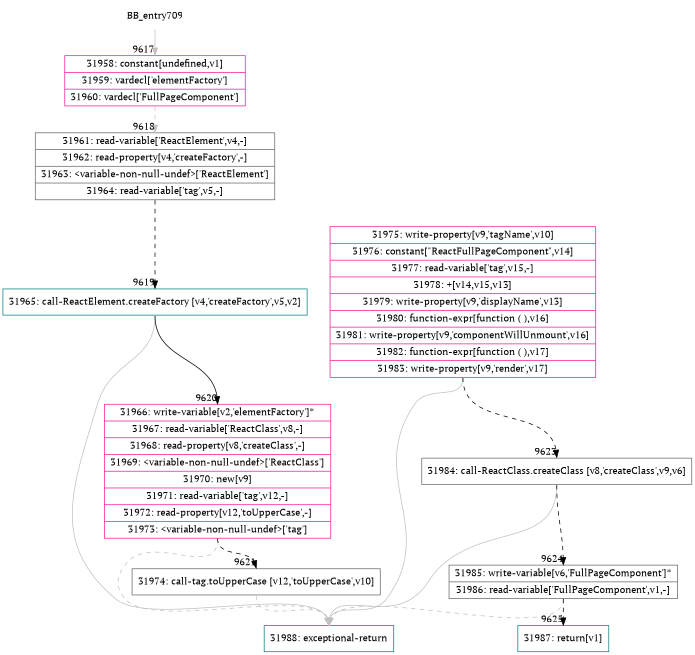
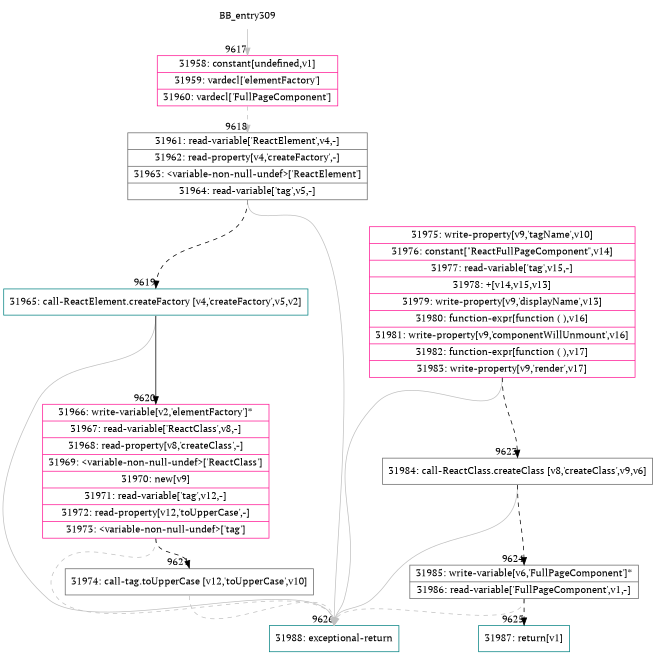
node "BB_entry709": label "BB_entry709" -> "BB_entry309"
edge "31961: read-variable['ReactElement',v4,-]" -> "31988: exceptional-return": added
